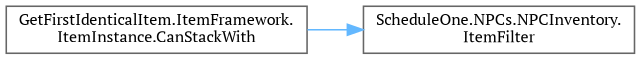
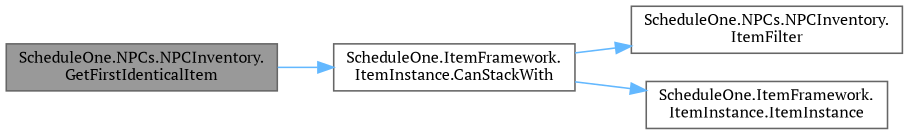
node "GetFirstIdenticalItem.ItemFramework. ItemInstance.CanStackWith": label "GetFirstIdenticalItem.ItemFramework. ItemInstance.CanStackWith" -> "ScheduleOne.ItemFramework. ItemInstance.CanStackWith"
node "ScheduleOne.NPCs.NPCInventory. GetFirstIdenticalItem": added
node "ScheduleOne.ItemFramework. ItemInstance.ItemInstance": added
